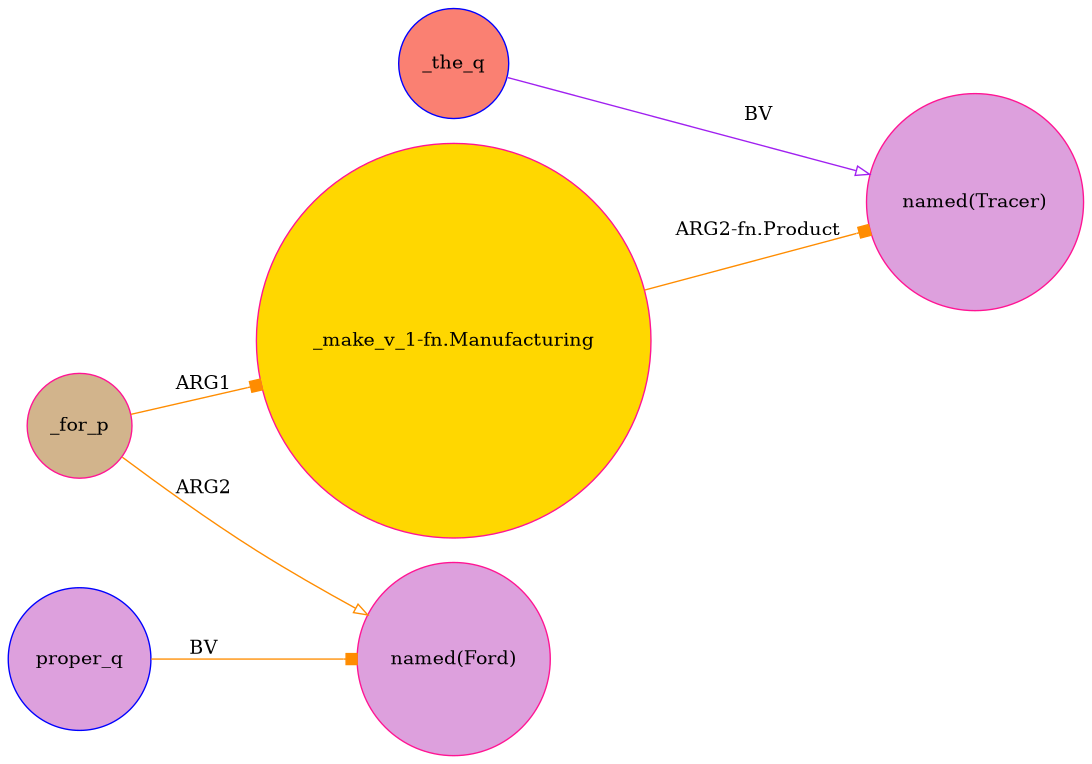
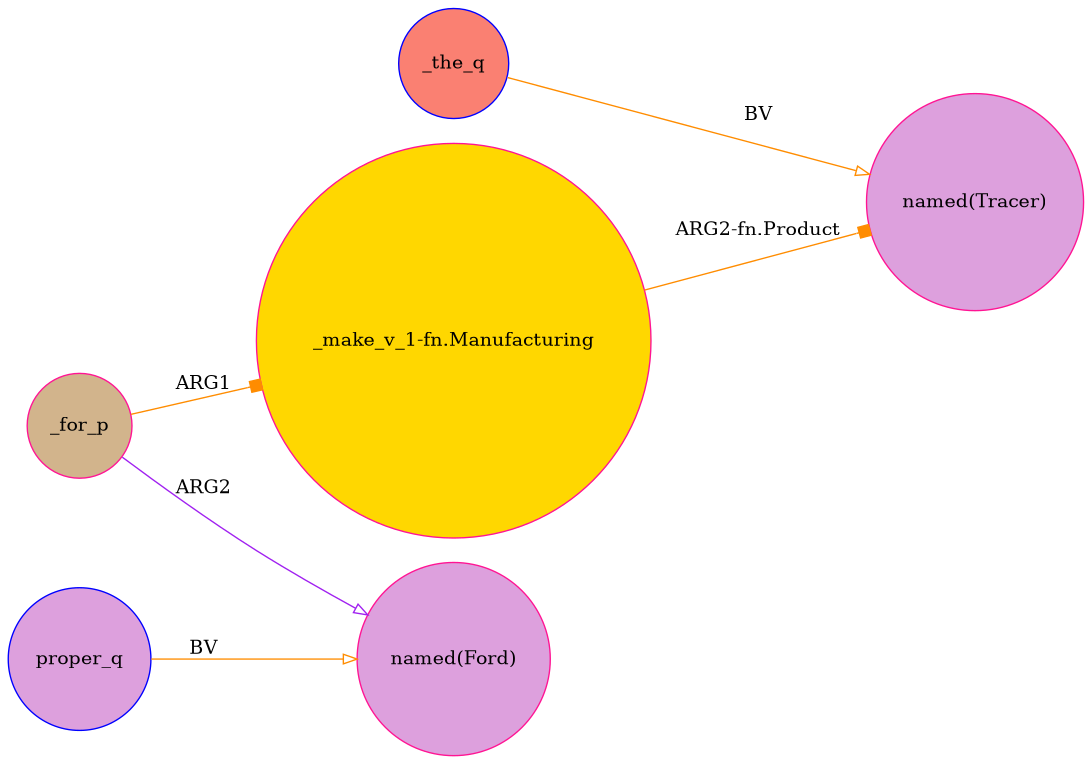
edge "_the_q" -> "named(Tracer)": color purple -> darkorange
edge "_for_p" -> "named(Ford)": color darkorange -> purple
edge "proper_q" -> "named(Ford)": arrowhead box -> onormal
